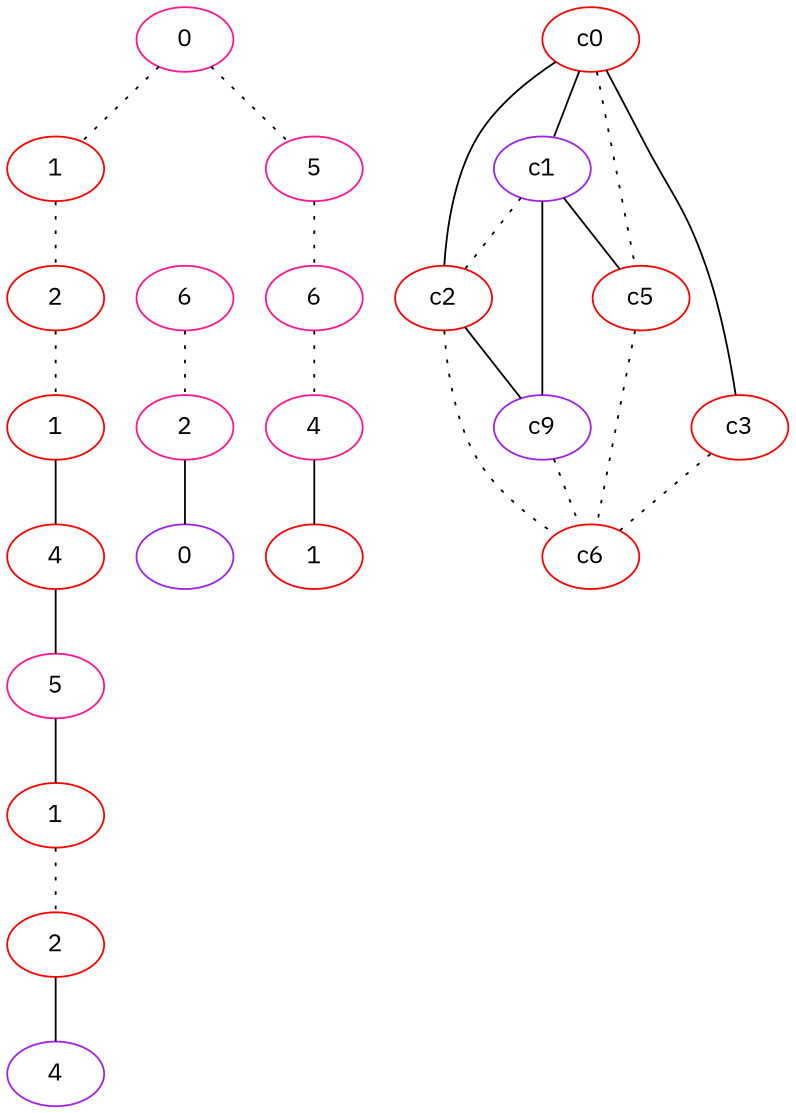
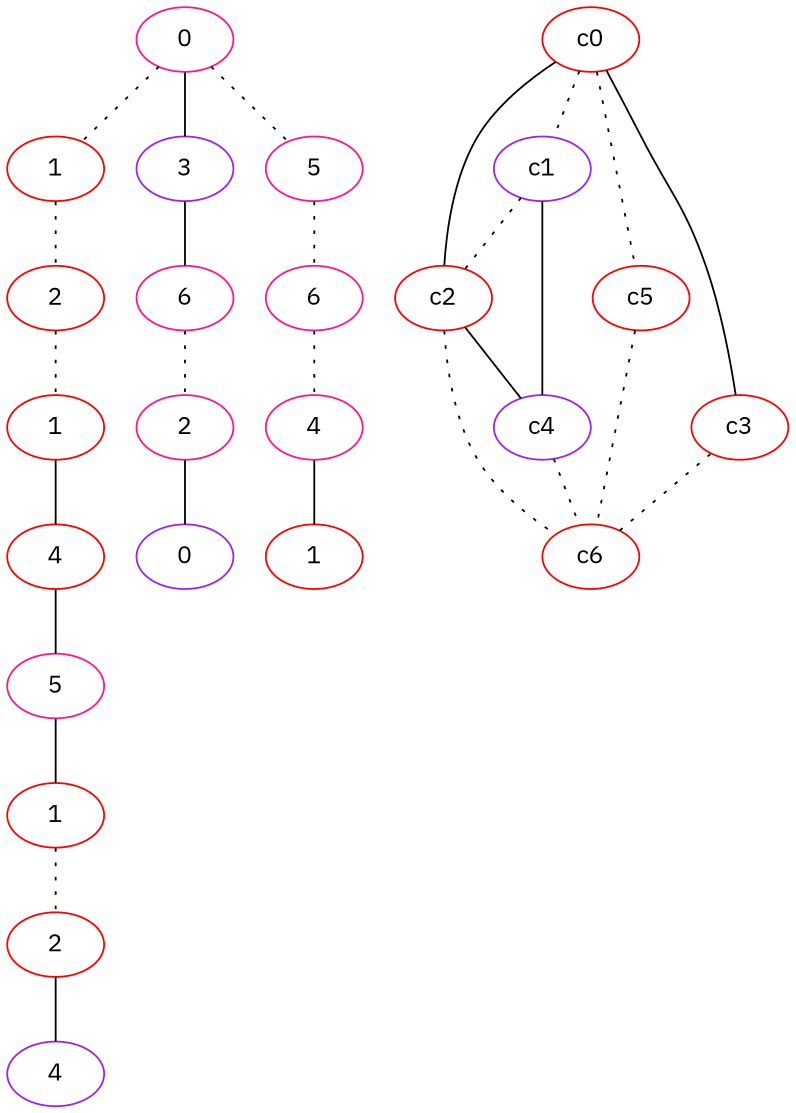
edge "c0" -- "c1": style solid -> dotted
node "3": added
edge "c1" -- "c5": removed
node "c9": label "c9" -> "c4"
